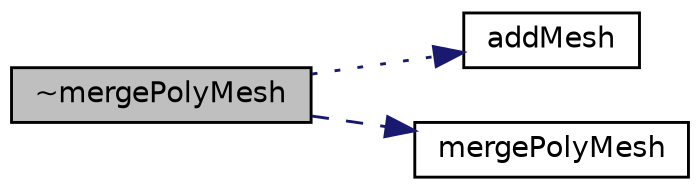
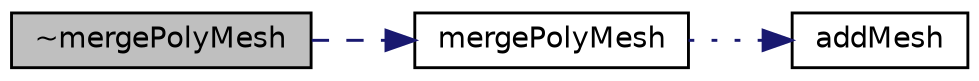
edge "~mergePolyMesh" -> "addMesh": now "mergePolyMesh" -> "addMesh"
